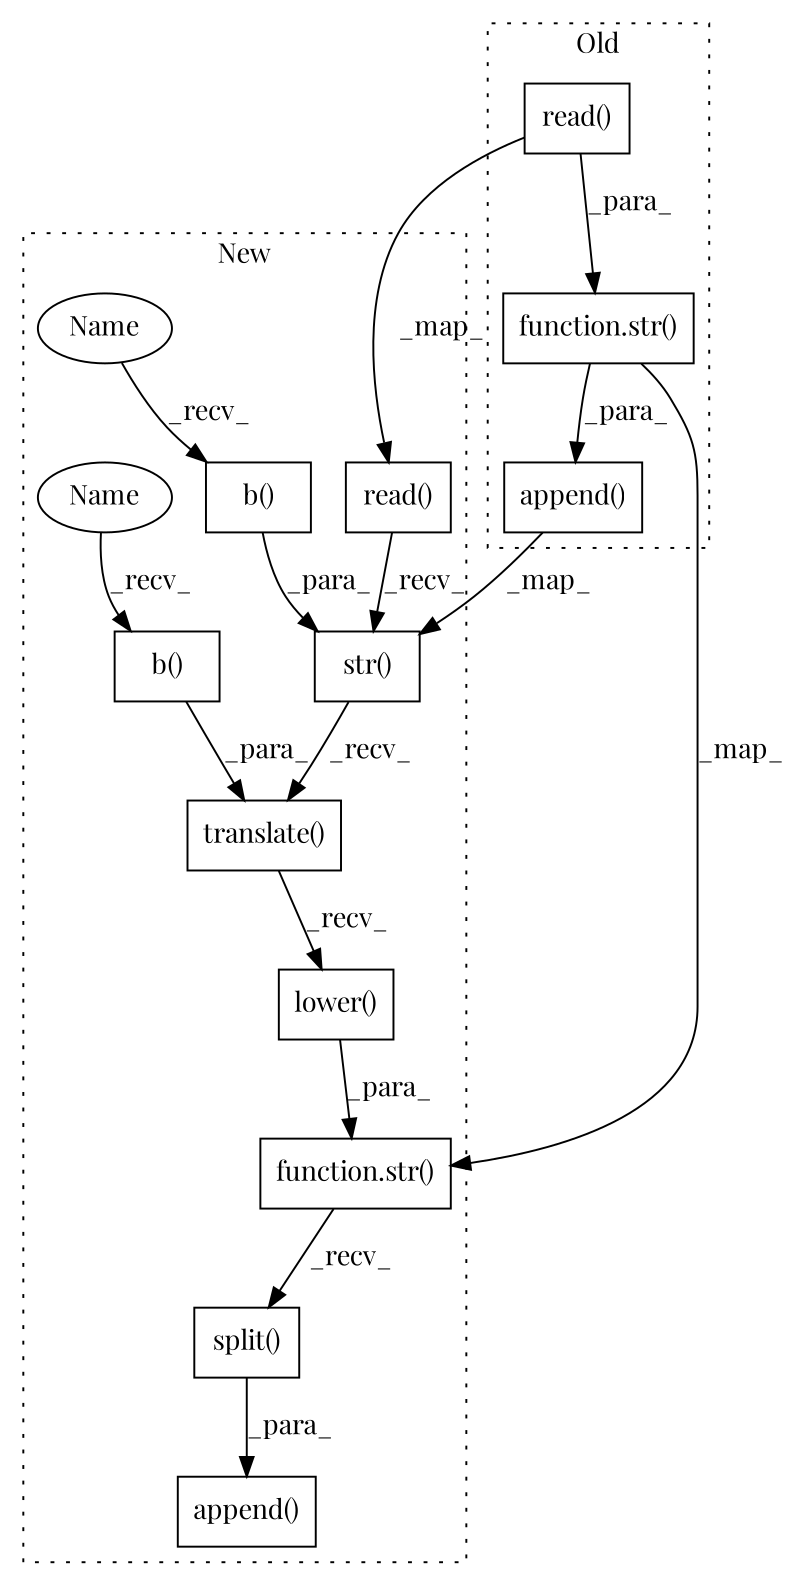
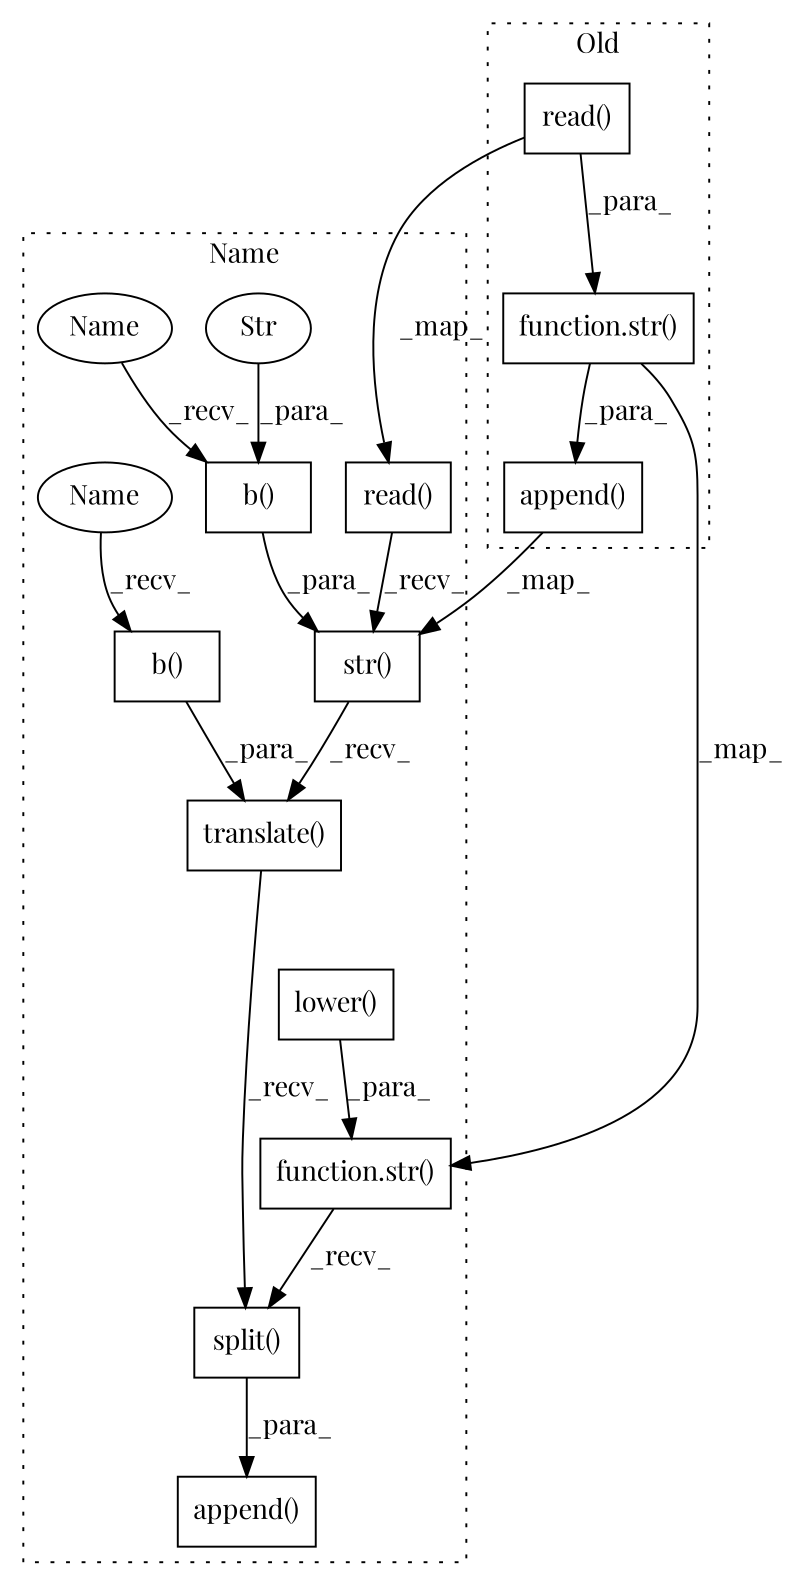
cluster "New": label "New" -> "Name"
node "Str": added
edge "translate()" -> "lower()": now "translate()" -> "split()"
